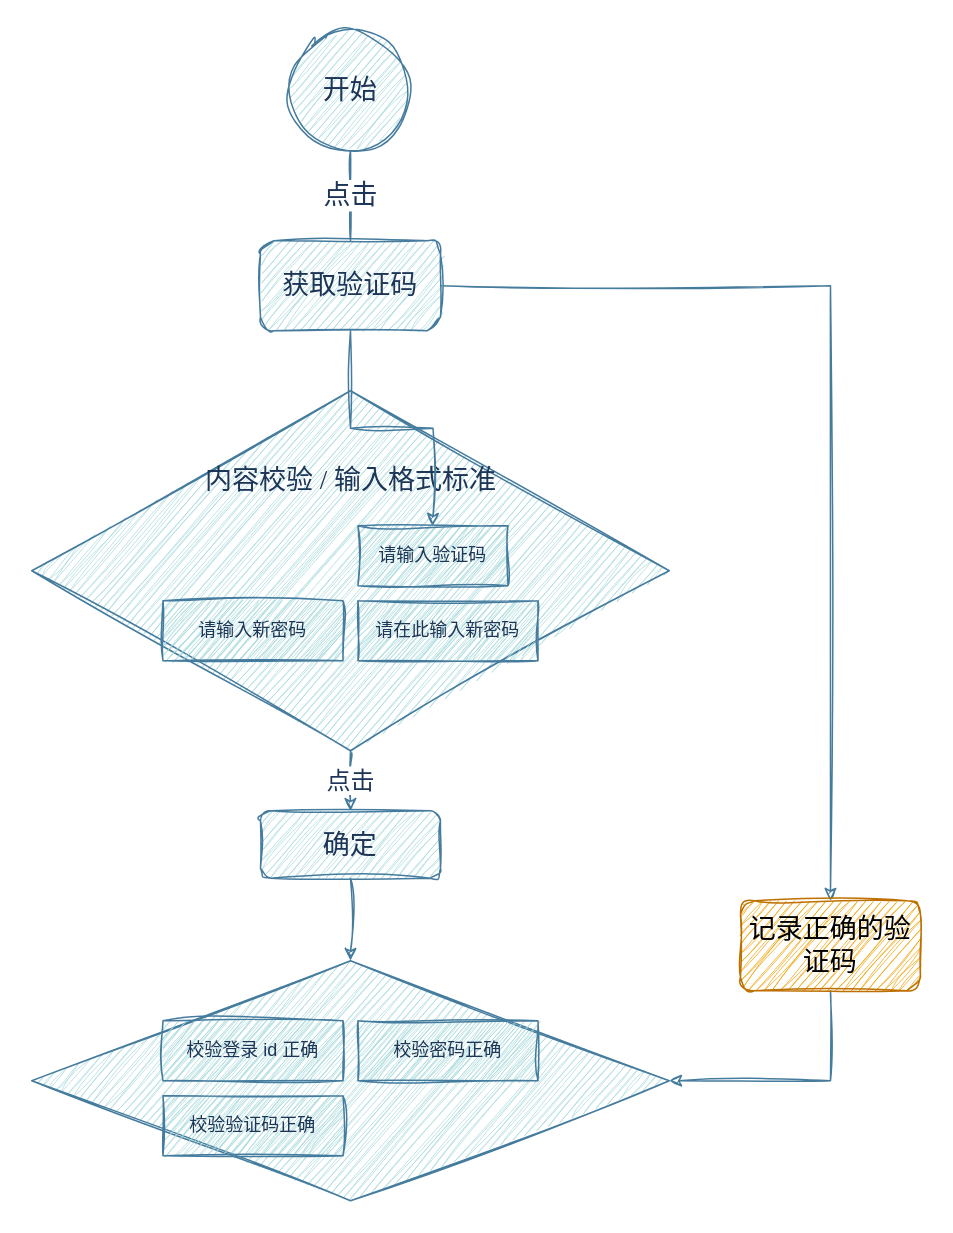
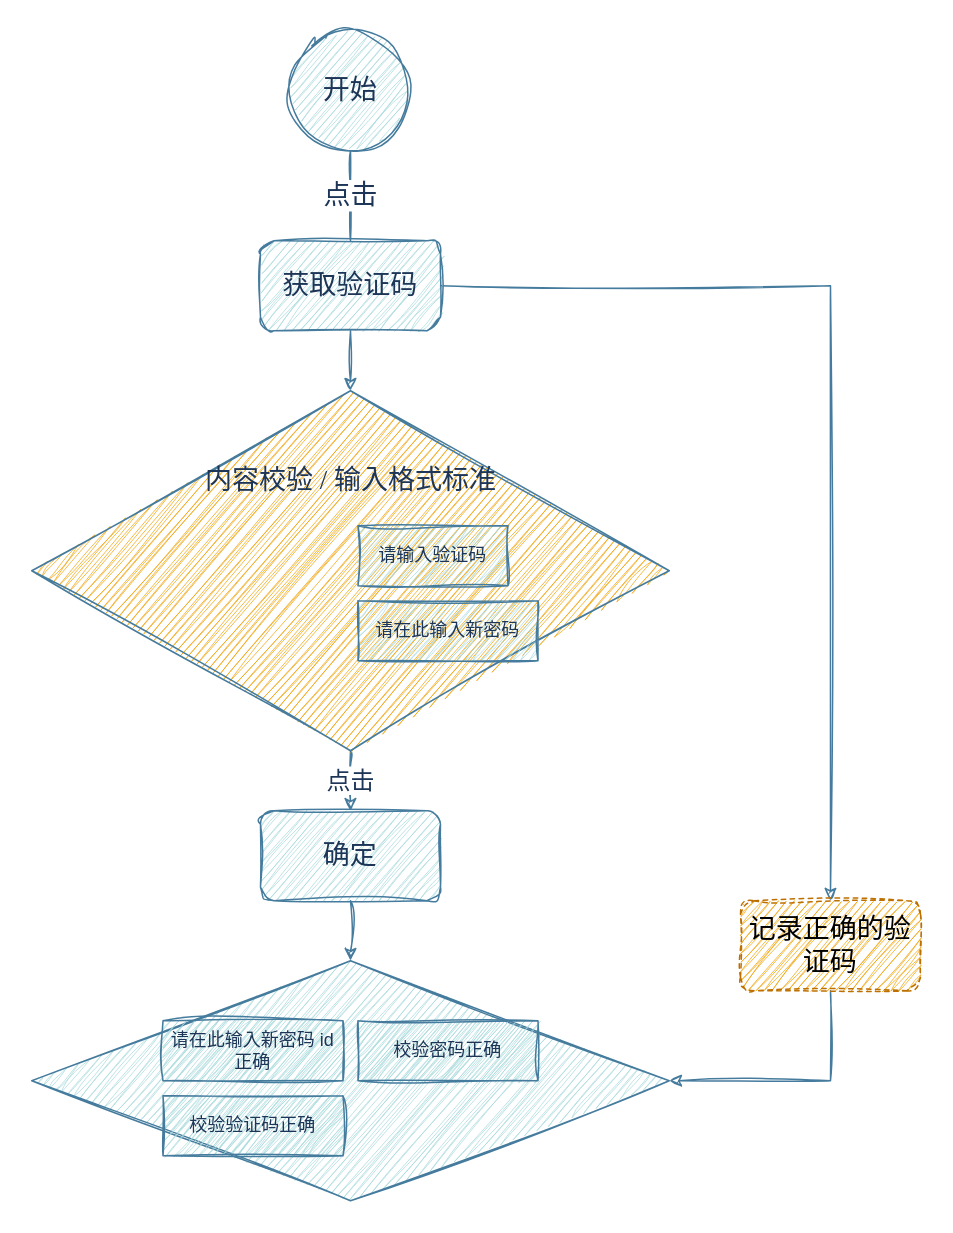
edge "获取验证码" -> "请输入验证码": now "获取验证码" -> "内容校验 / 输入格式标准"
node "内容校验 / 输入格式标准": fillcolor #a8dadc -> #f0a30a
node "请输入新密码": removed
node "确定": size 180x68 -> 180x90
node "记录正确的验证码": style solid -> dashed
node "校验登录 id 正确": label "校验登录 id 正确" -> "请在此输入新密码 id 正确"
